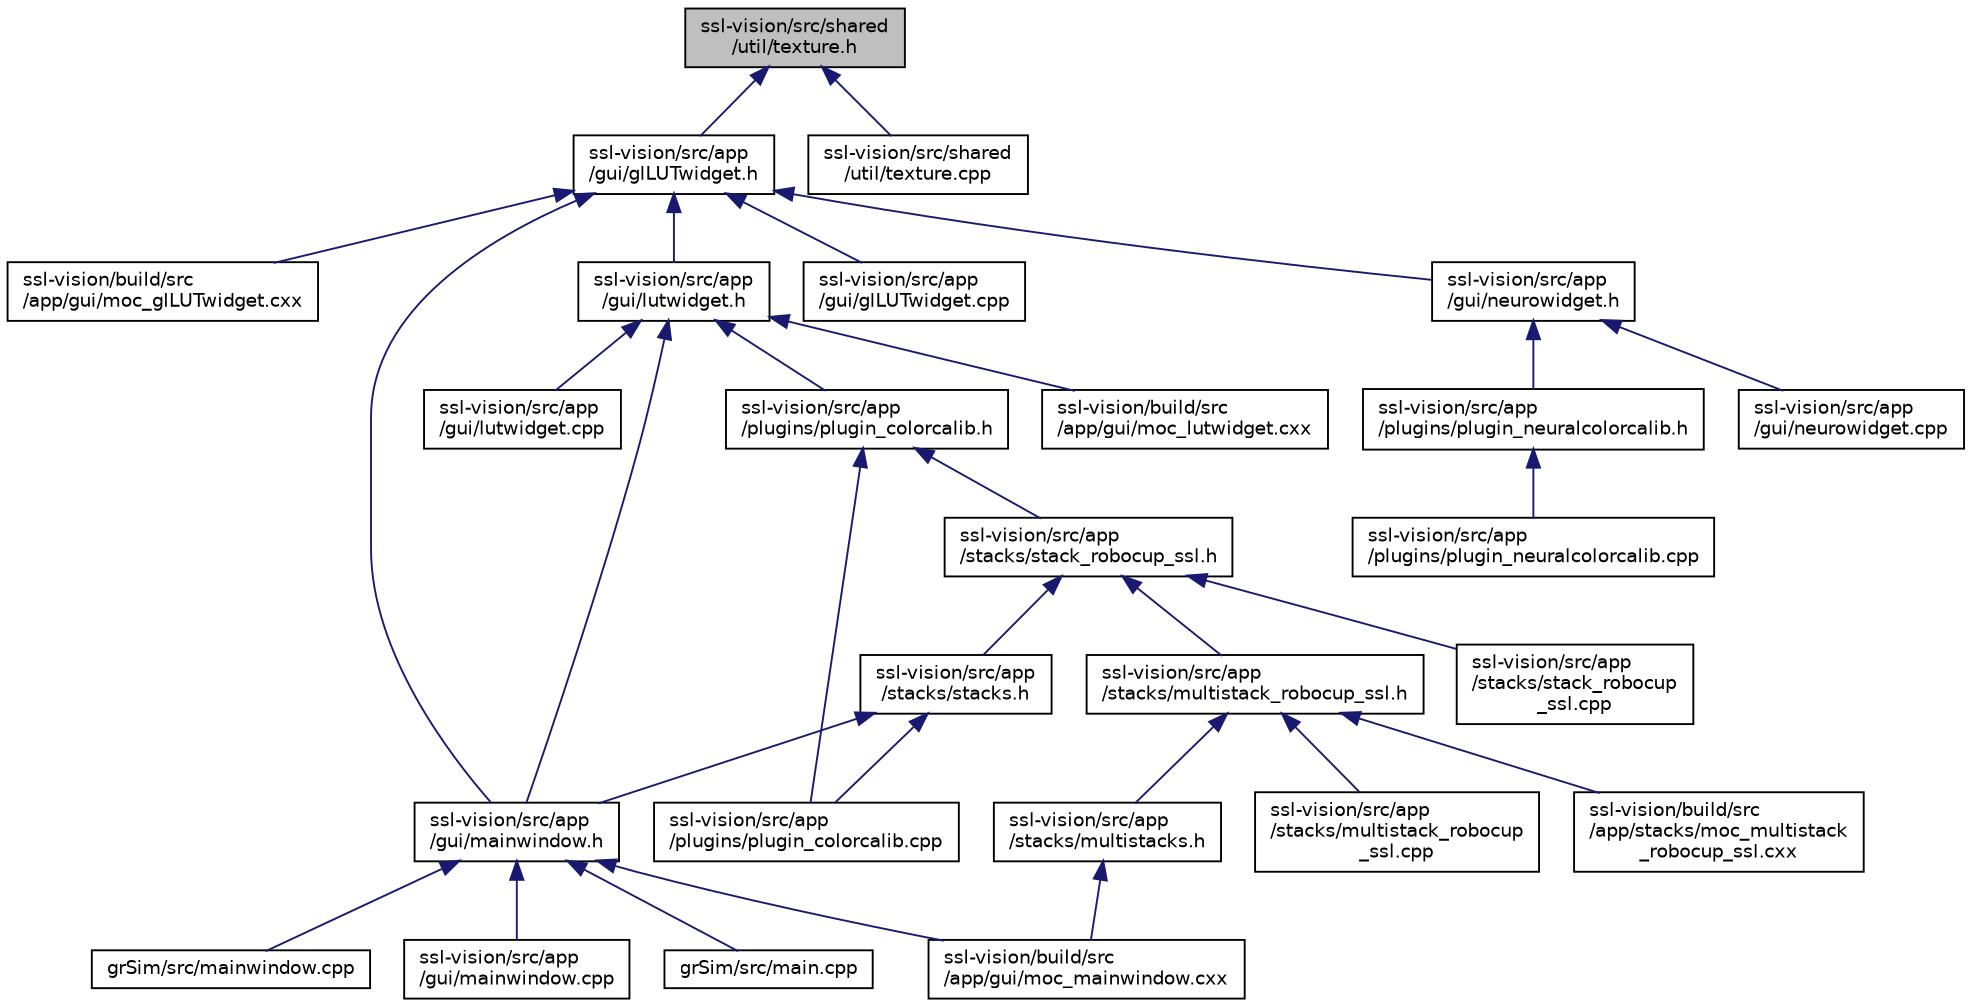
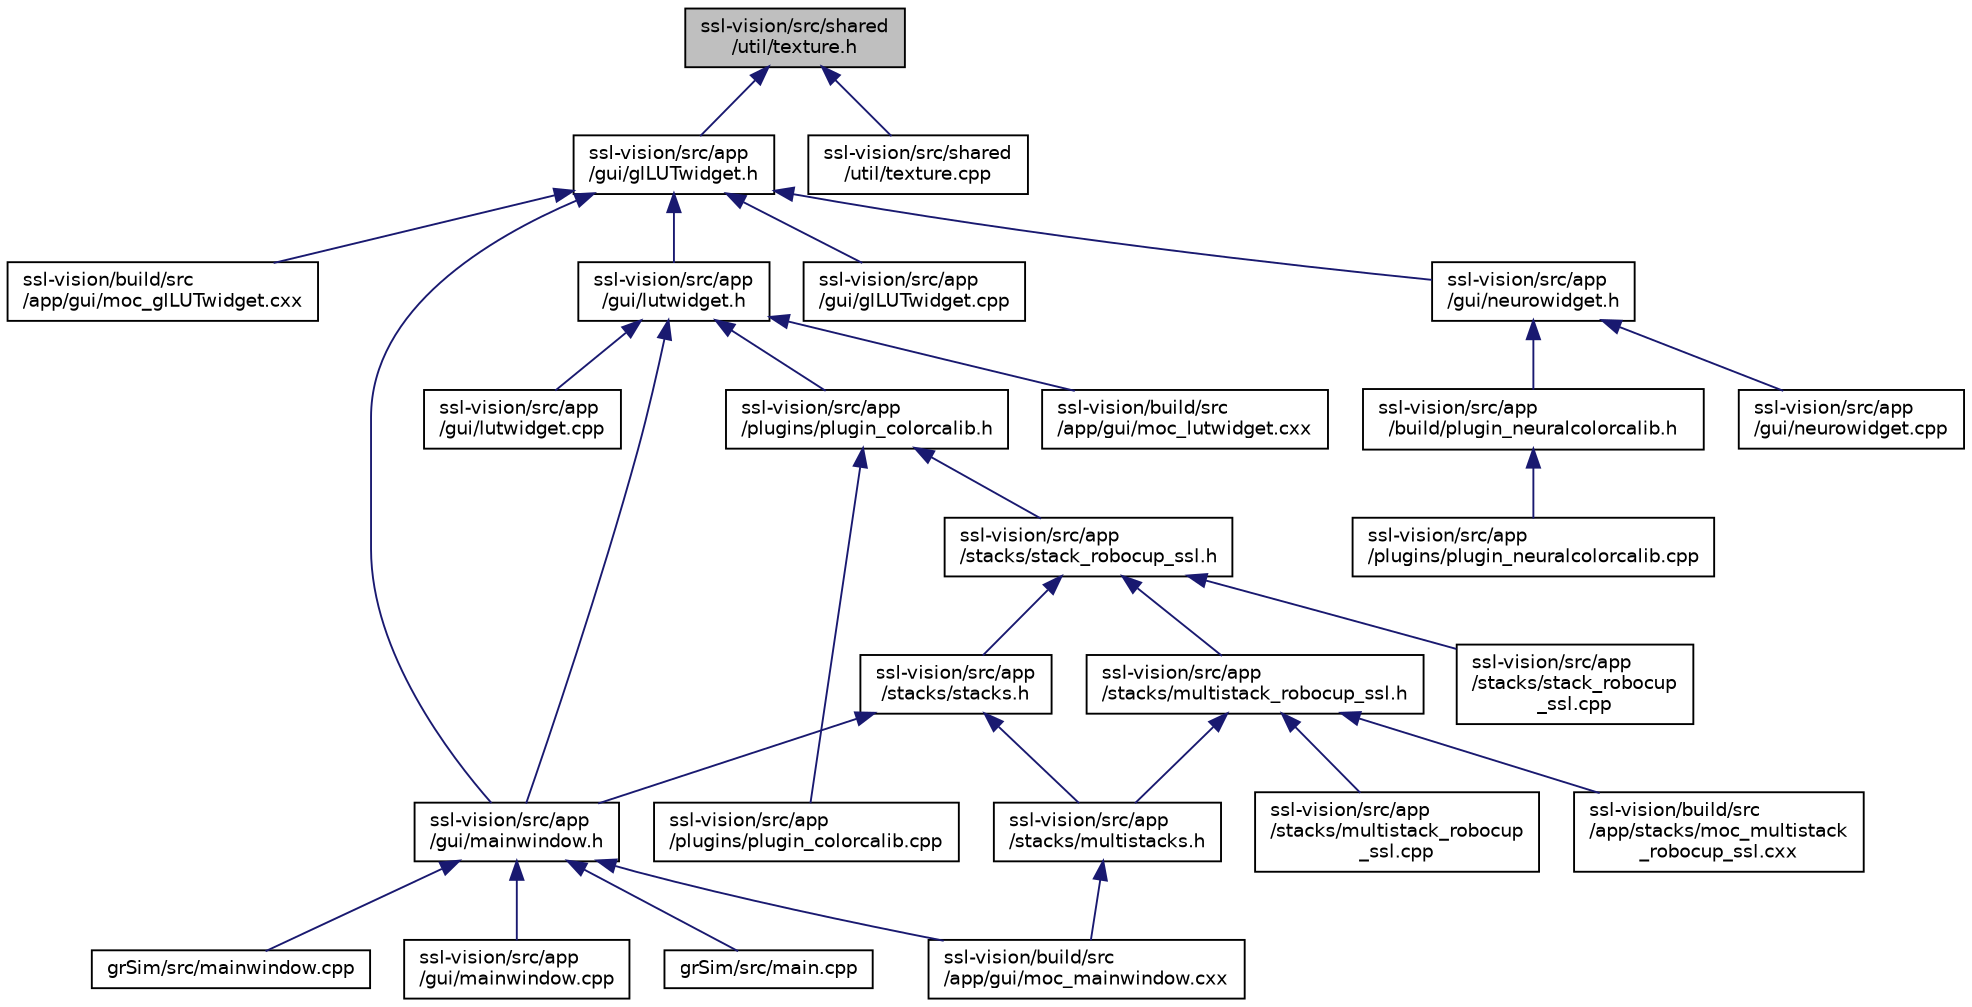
node "ssl-vision/src/app /plugins/plugin_neuralcolorcalib.h": label "ssl-vision/src/app /plugins/plugin_neuralcolorcalib.h" -> "ssl-vision/src/app /build/plugin_neuralcolorcalib.h"
edge "ssl-vision/src/app /plugins/plugin_colorcalib.cpp" -> "ssl-vision/src/app /stacks/stacks.h": now "ssl-vision/src/app /stacks/multistacks.h" -> "ssl-vision/src/app /stacks/stacks.h"
